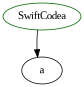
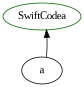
edge "SwiftCodea" -> "a": reversed
